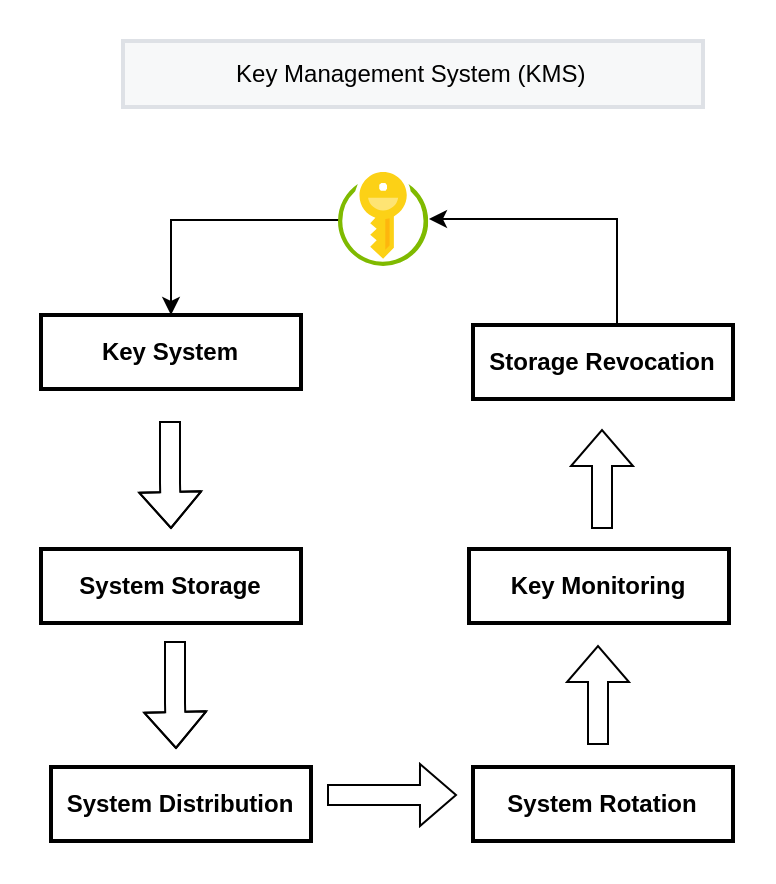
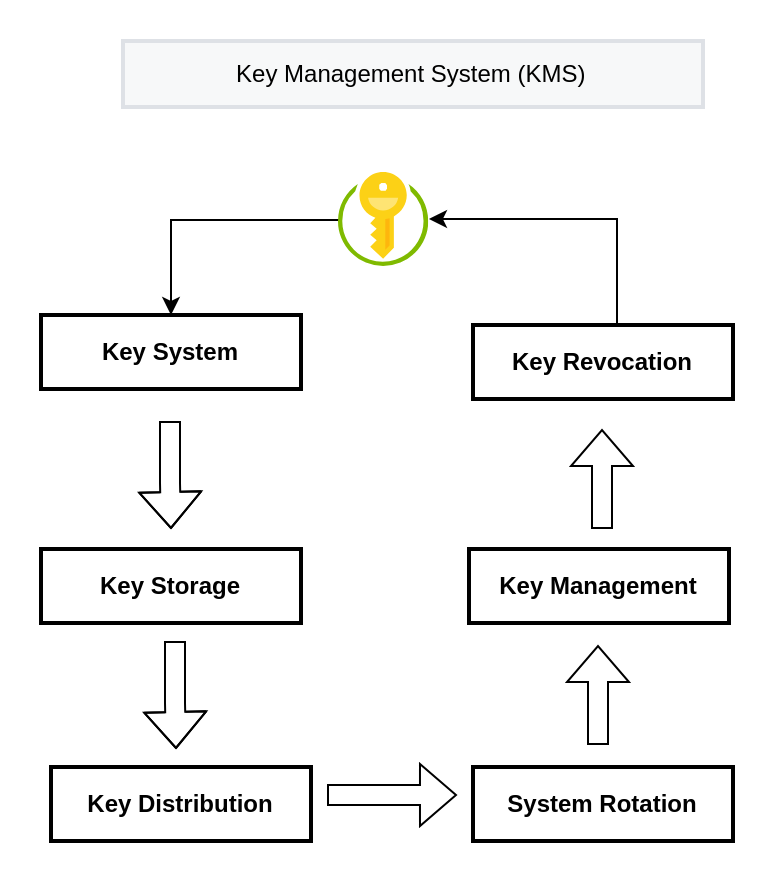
node "Storage Revocation": label "Storage Revocation" -> "Key Revocation"
node "System Storage": label "System Storage" -> "Key Storage"
node "Key Monitoring": label "Key Monitoring" -> "Key Management"
node "System Distribution": label "System Distribution" -> "Key Distribution"
